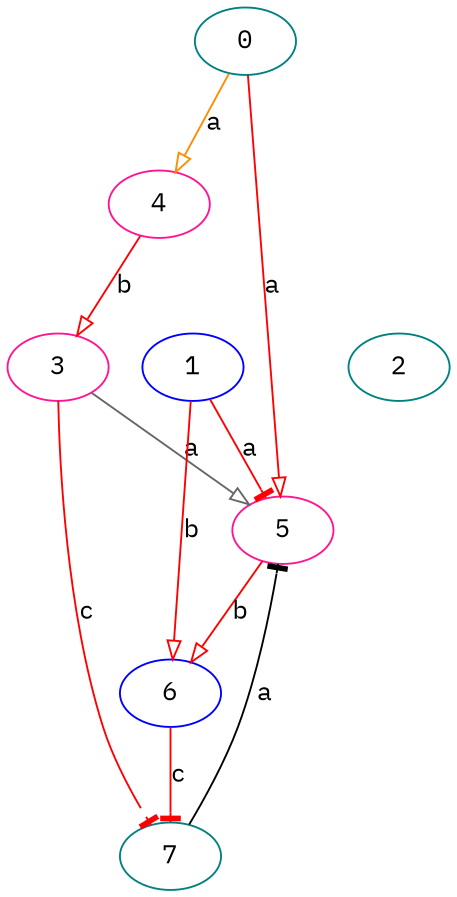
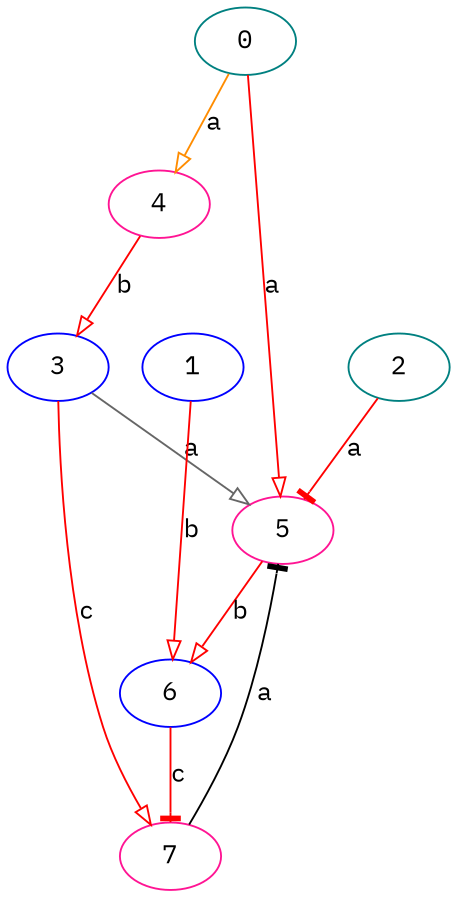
node "3": color deeppink -> blue
edge "1" -> "5": now "2" -> "5"
edge "3" -> "7": arrowhead tee -> onormal
node "7": color teal -> deeppink
